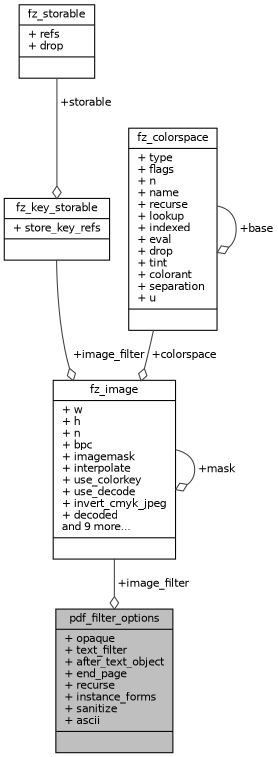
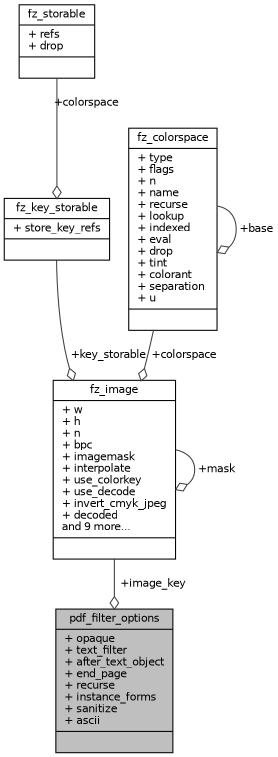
edge "fz_storable" -> "fz_key_storable": label " +storable" -> " +colorspace"
edge "fz_key_storable" -> "fz_image": label " +image_filter" -> " +key_storable"
edge "fz_image" -> "pdf_filter_options": label " +image_filter" -> " +image_key"
